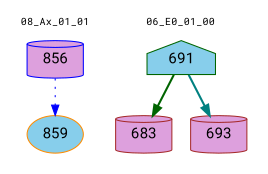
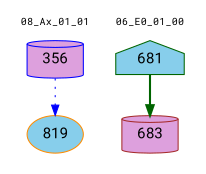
node "856": label "856" -> "356"
node "691": label "691" -> "681"
node "859": label "859" -> "819"
node "693": removed
